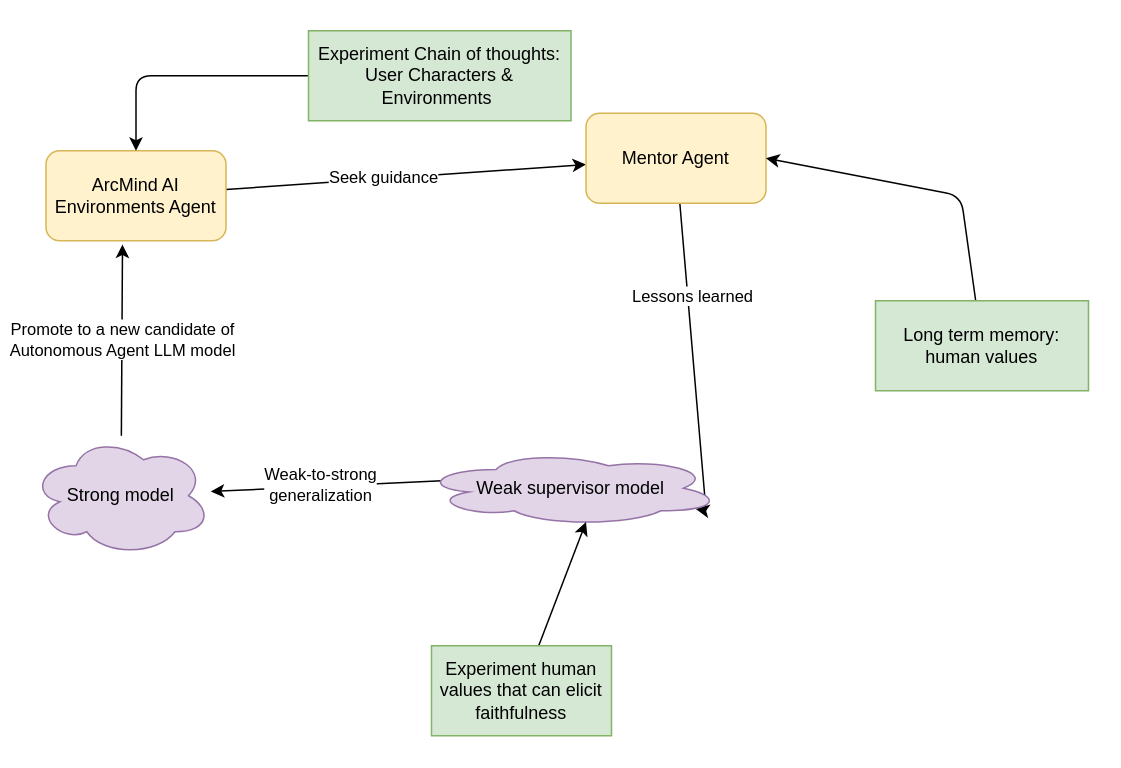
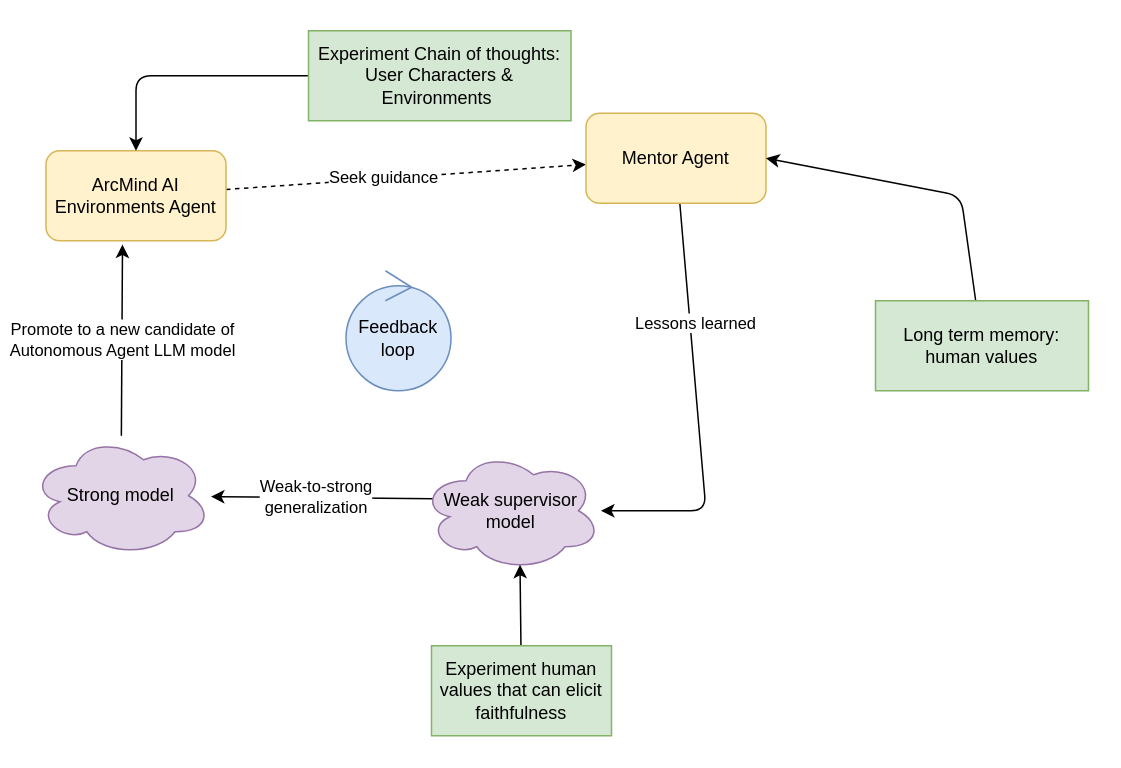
edge "ArcMind AI Environments Agent" -> "Mentor Agent": style solid -> dashed
node "Feedback loop": added
node "Weak supervisor model": size 300x75 -> 180x120
